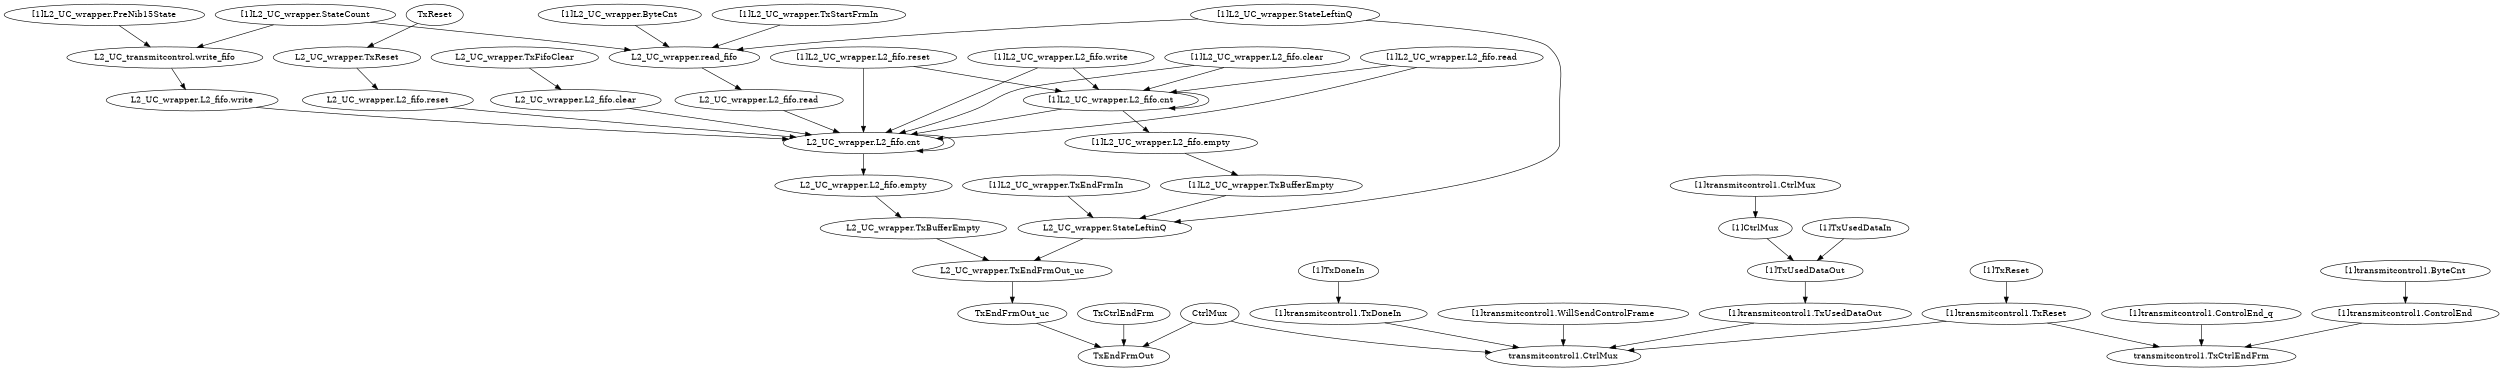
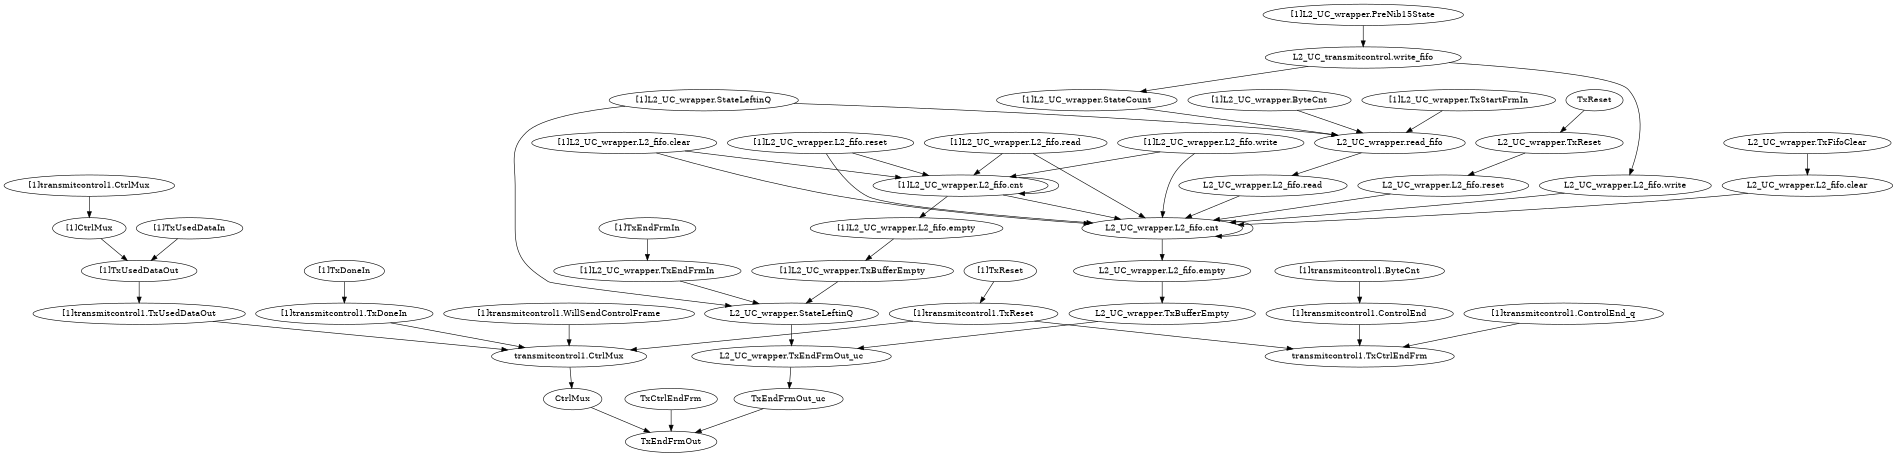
edge "[1]L2_UC_wrapper.StateCount" -> "L2_UC_transmitcontrol.write_fifo": reversed
node "[1]TxEndFrmIn": added
edge "CtrlMux" -> "transmitcontrol1.CtrlMux": reversed
